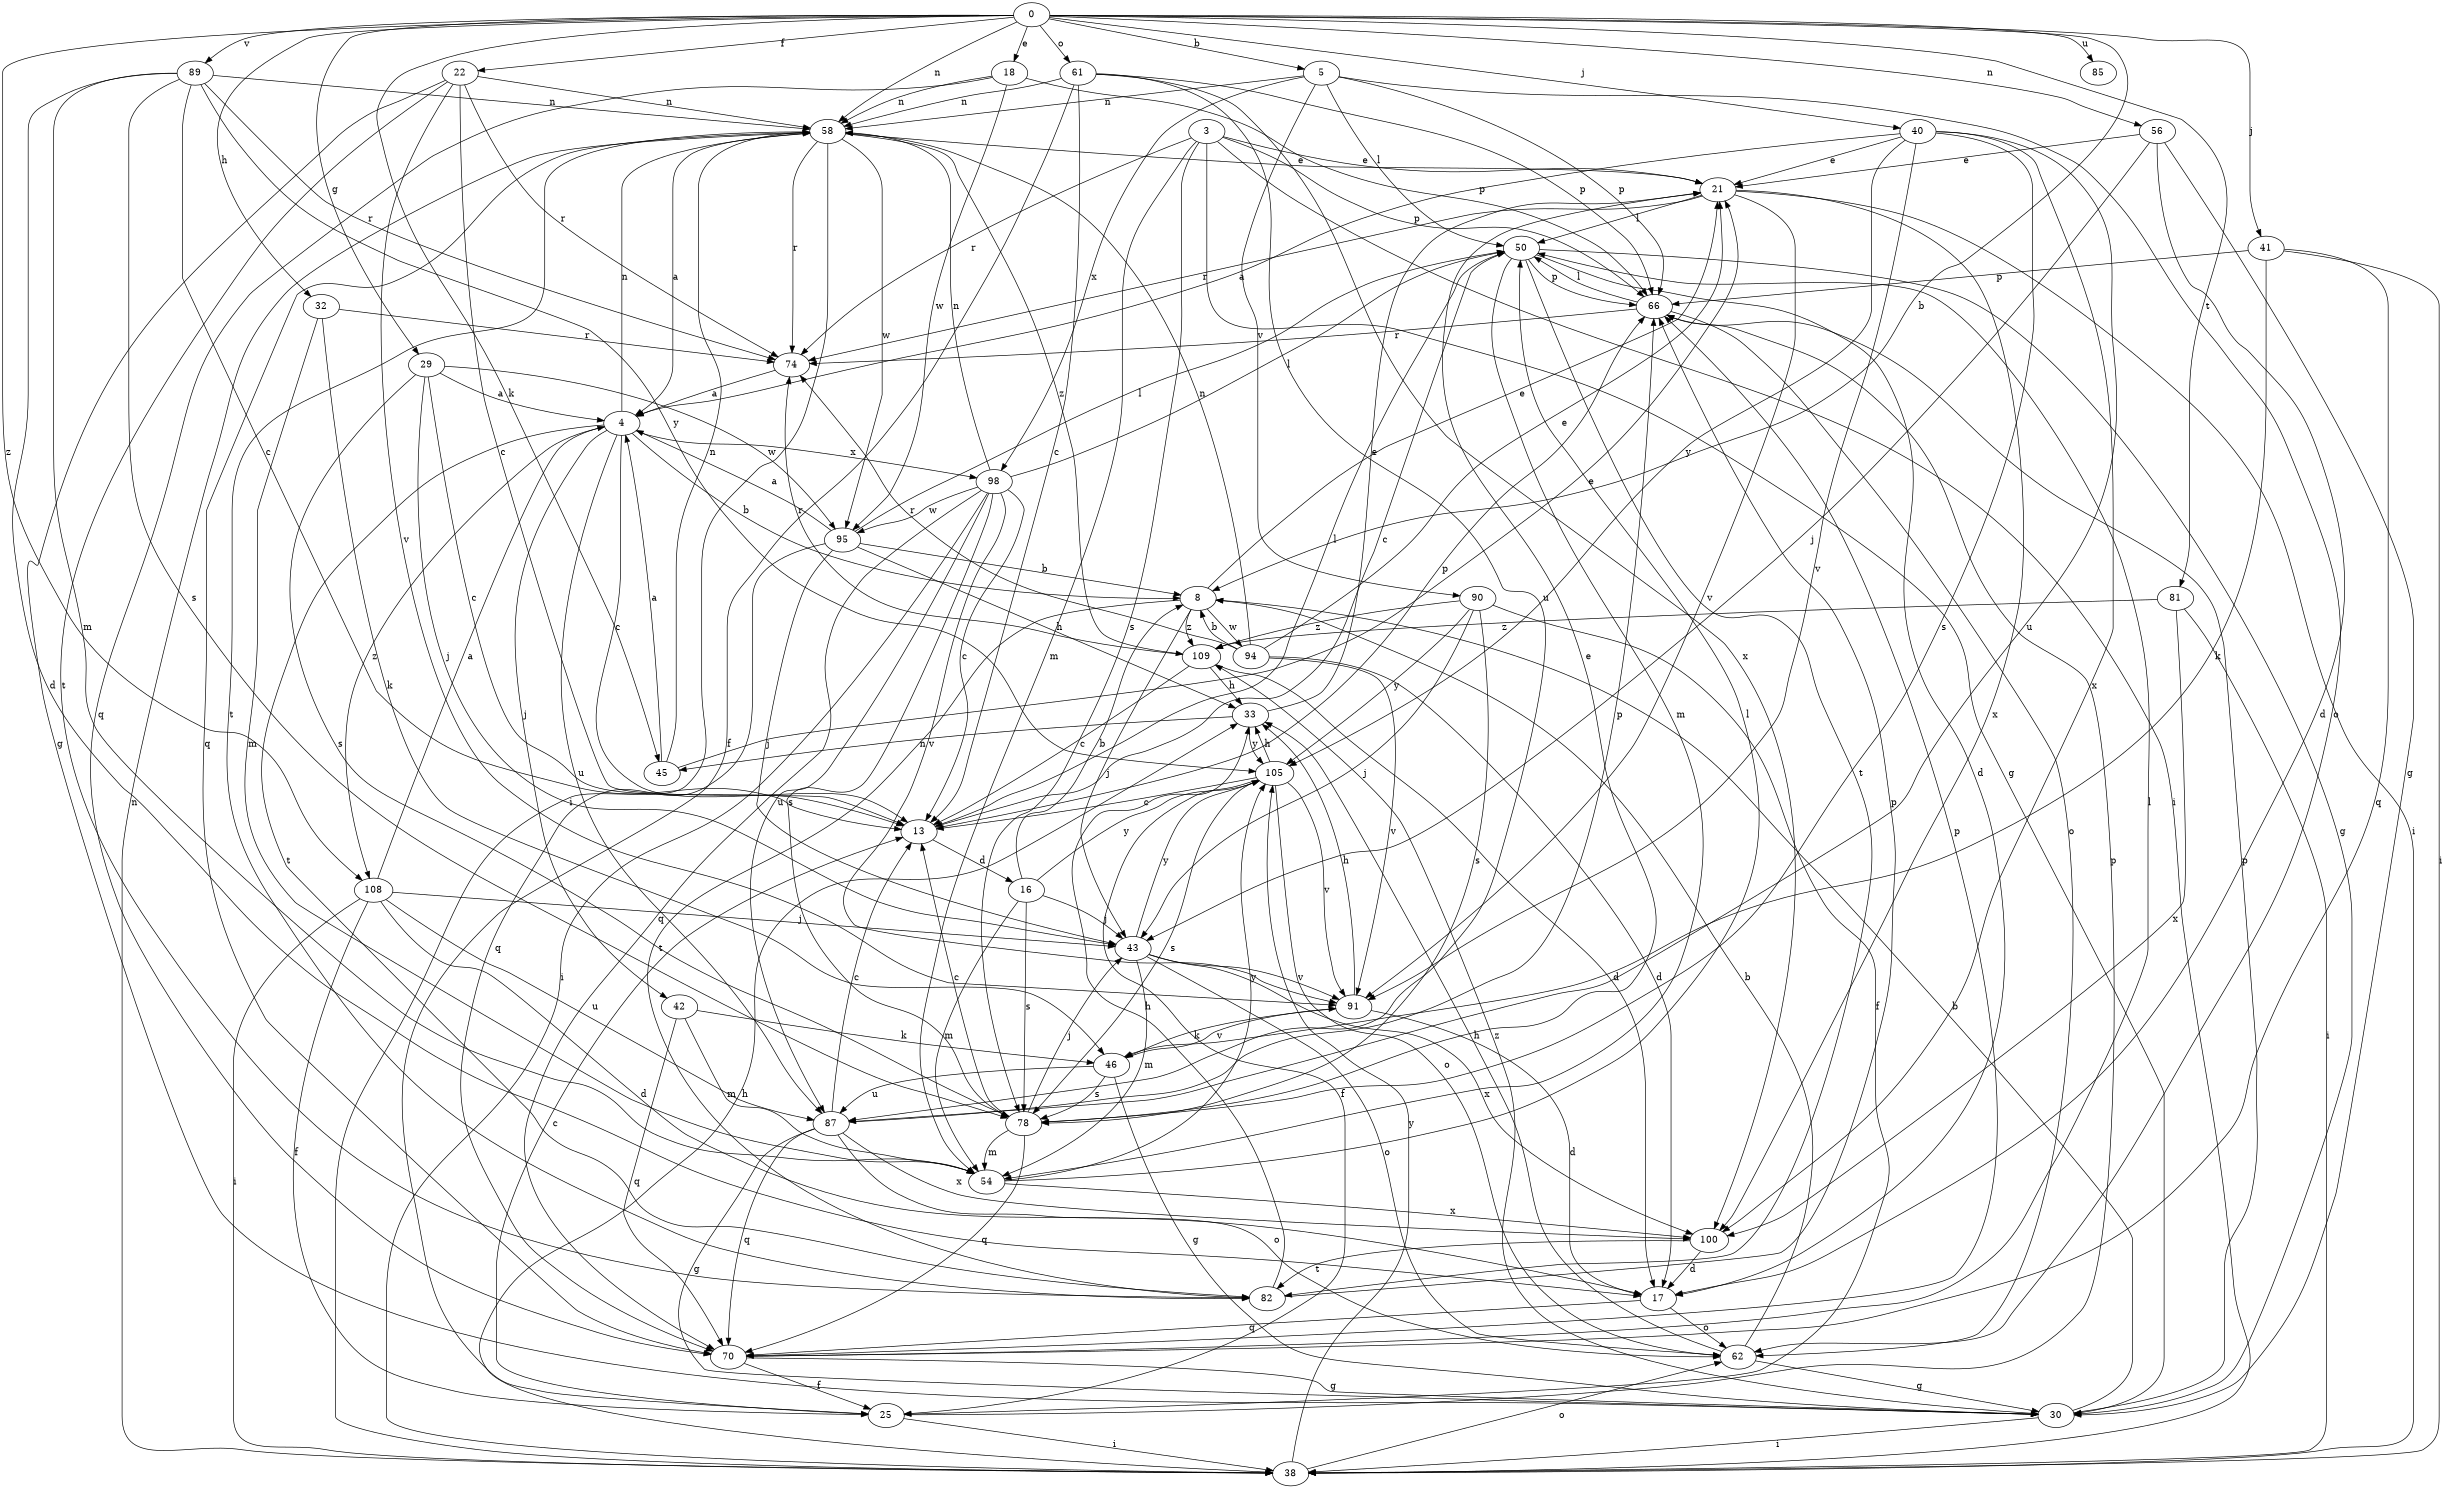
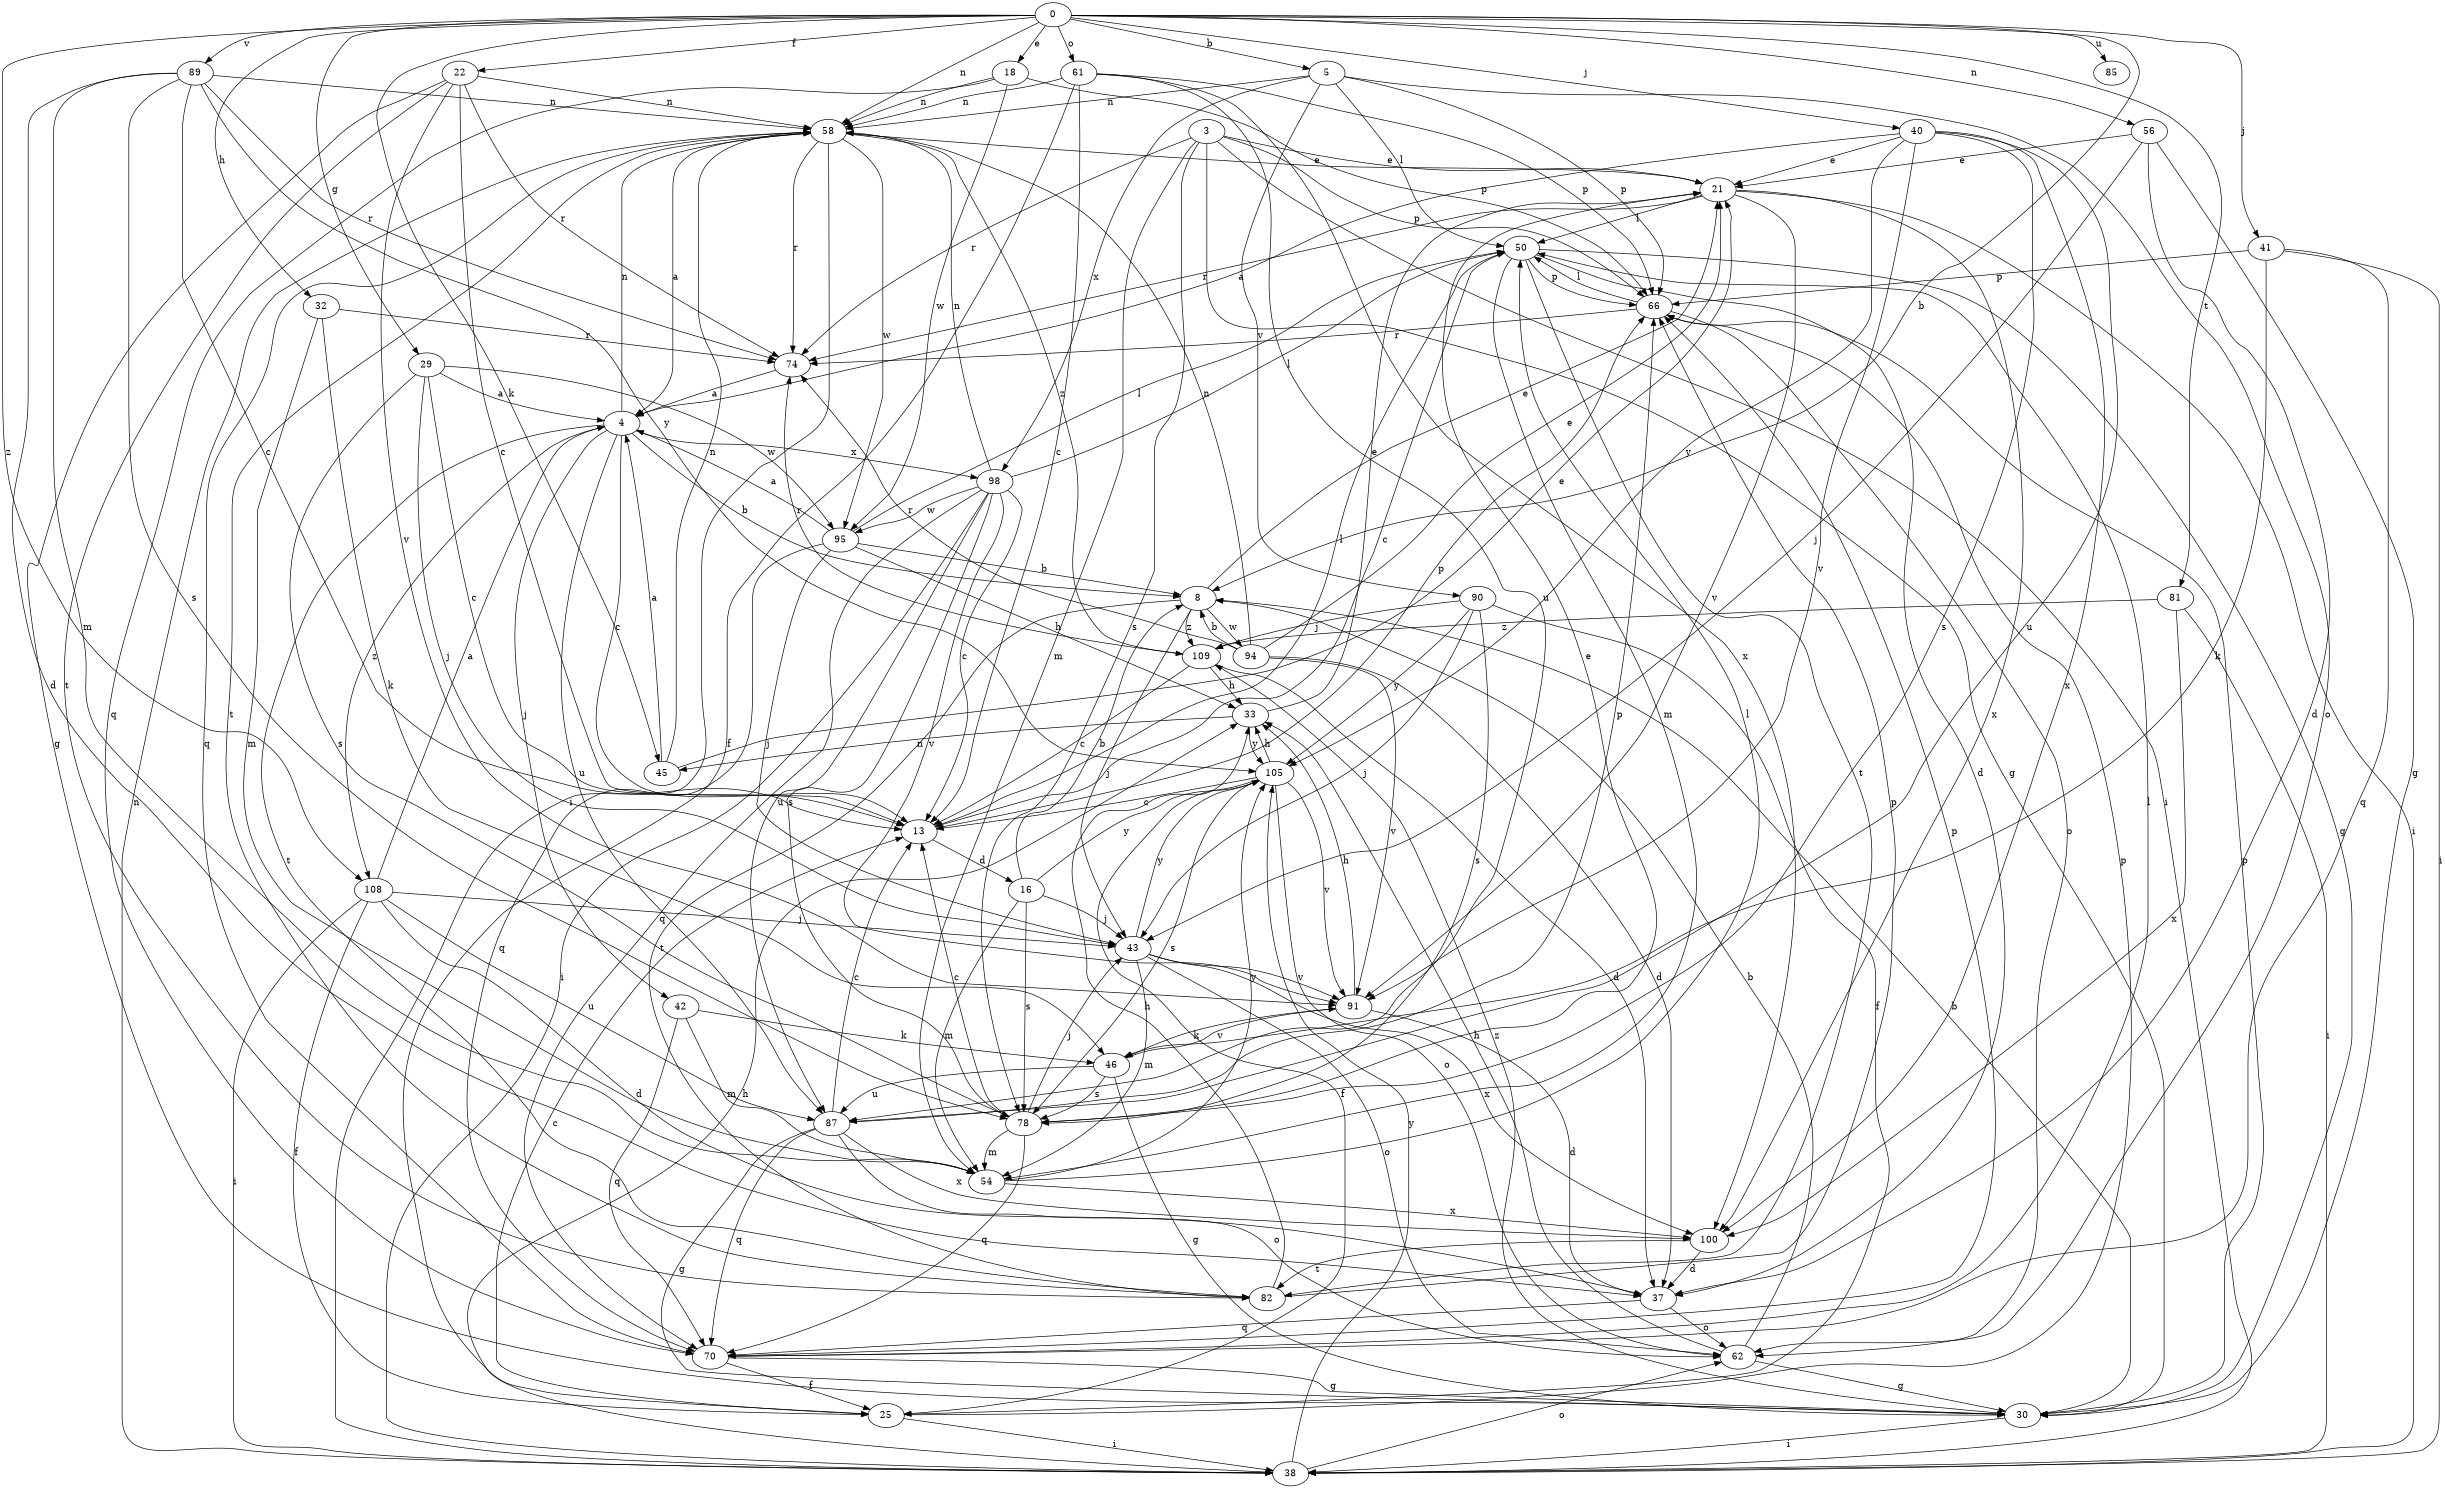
edge "90" -> "109": label "z" -> "j"
node "17": label "17" -> "37"
